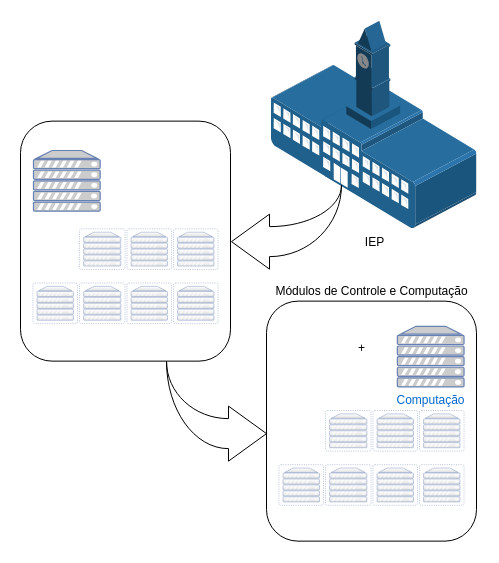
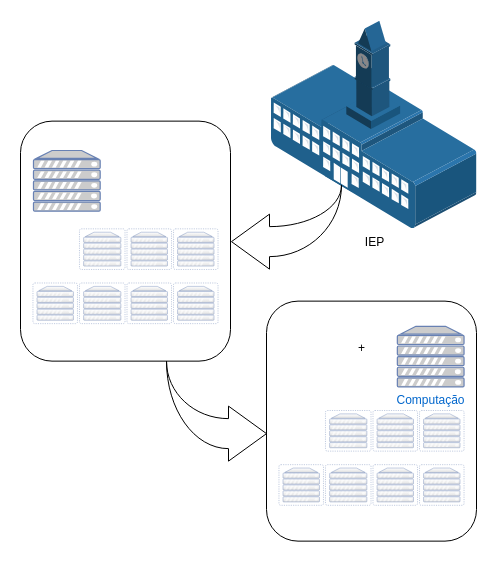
node "Módulos de Controle e Computação": removed
